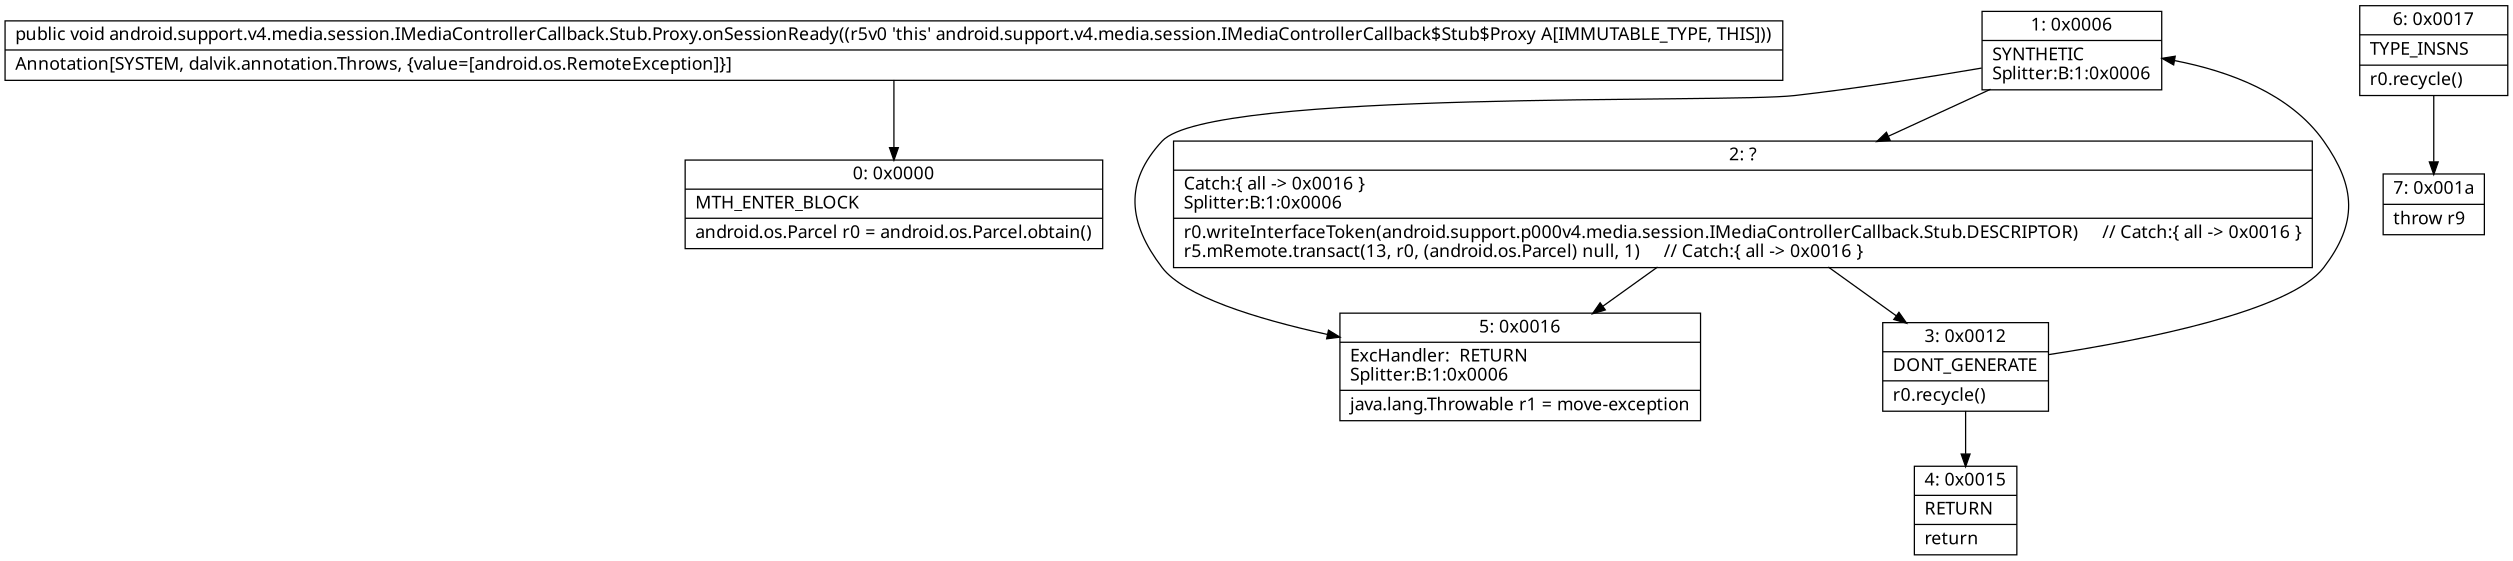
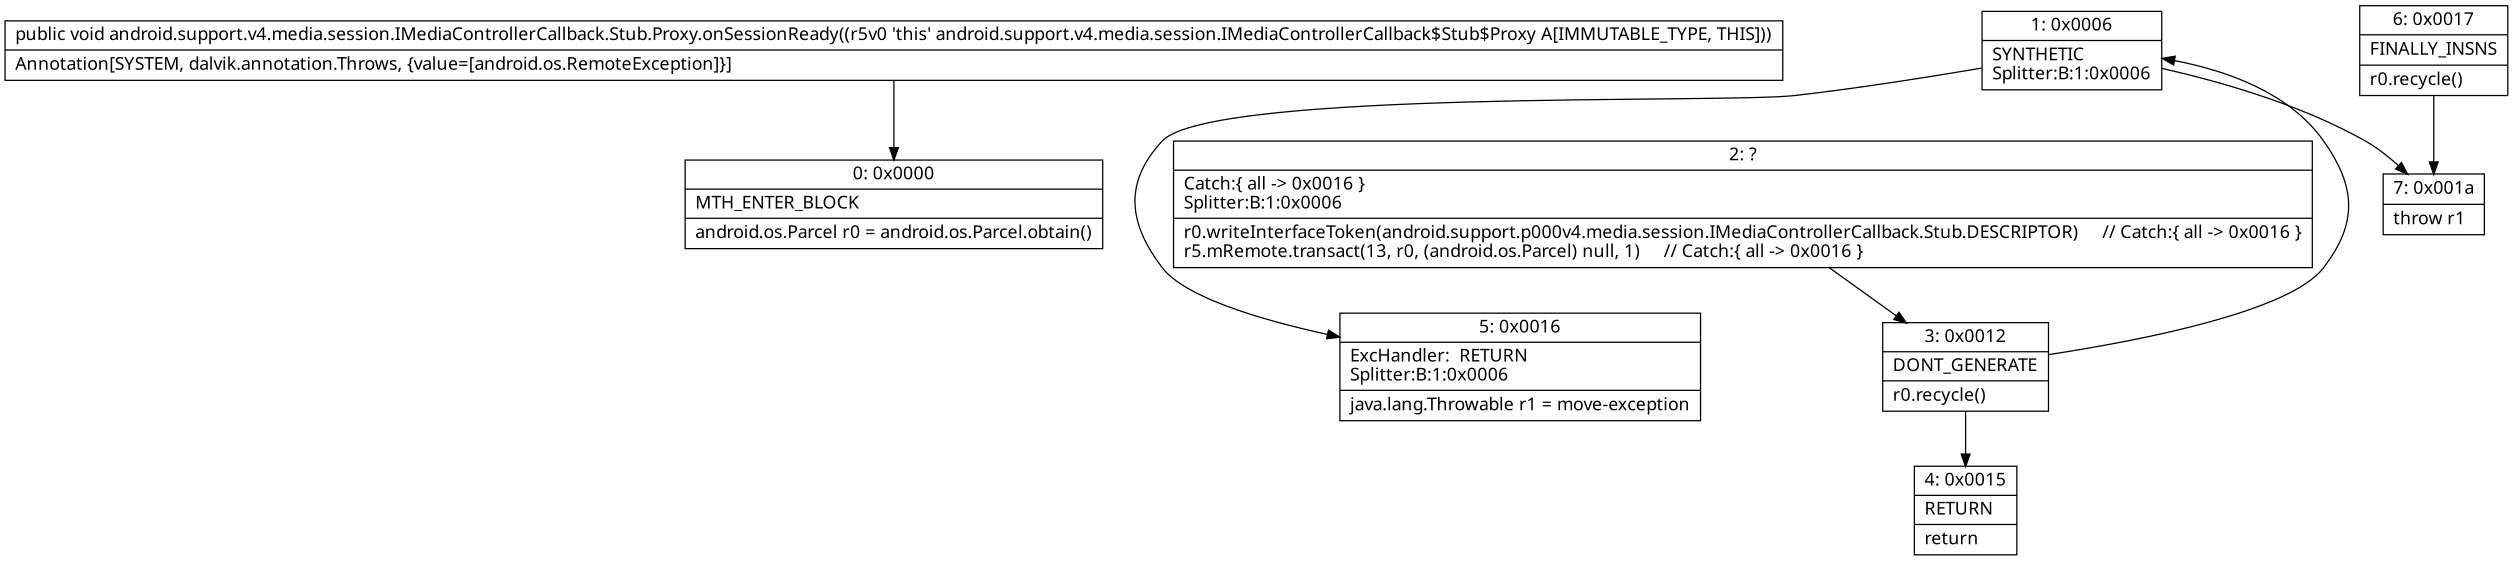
node "6: 0x0017": text "TYPE_INSNS" -> "FINALLY_INSNS"
edge "1: 0x0006" -> "2: ?": now "1: 0x0006" -> "7: 0x001a"
node "7: 0x001a": text "throw r9" -> "throw r1"
edge "2: ?" -> "5: 0x0016": removed
